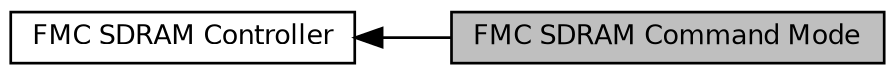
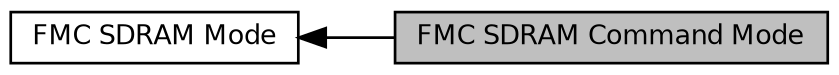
node "FMC SDRAM Controller": label "FMC SDRAM Controller" -> "FMC SDRAM Mode"
